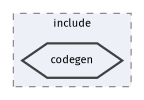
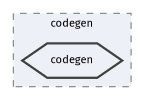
cluster "include": label "include" -> "codegen"
